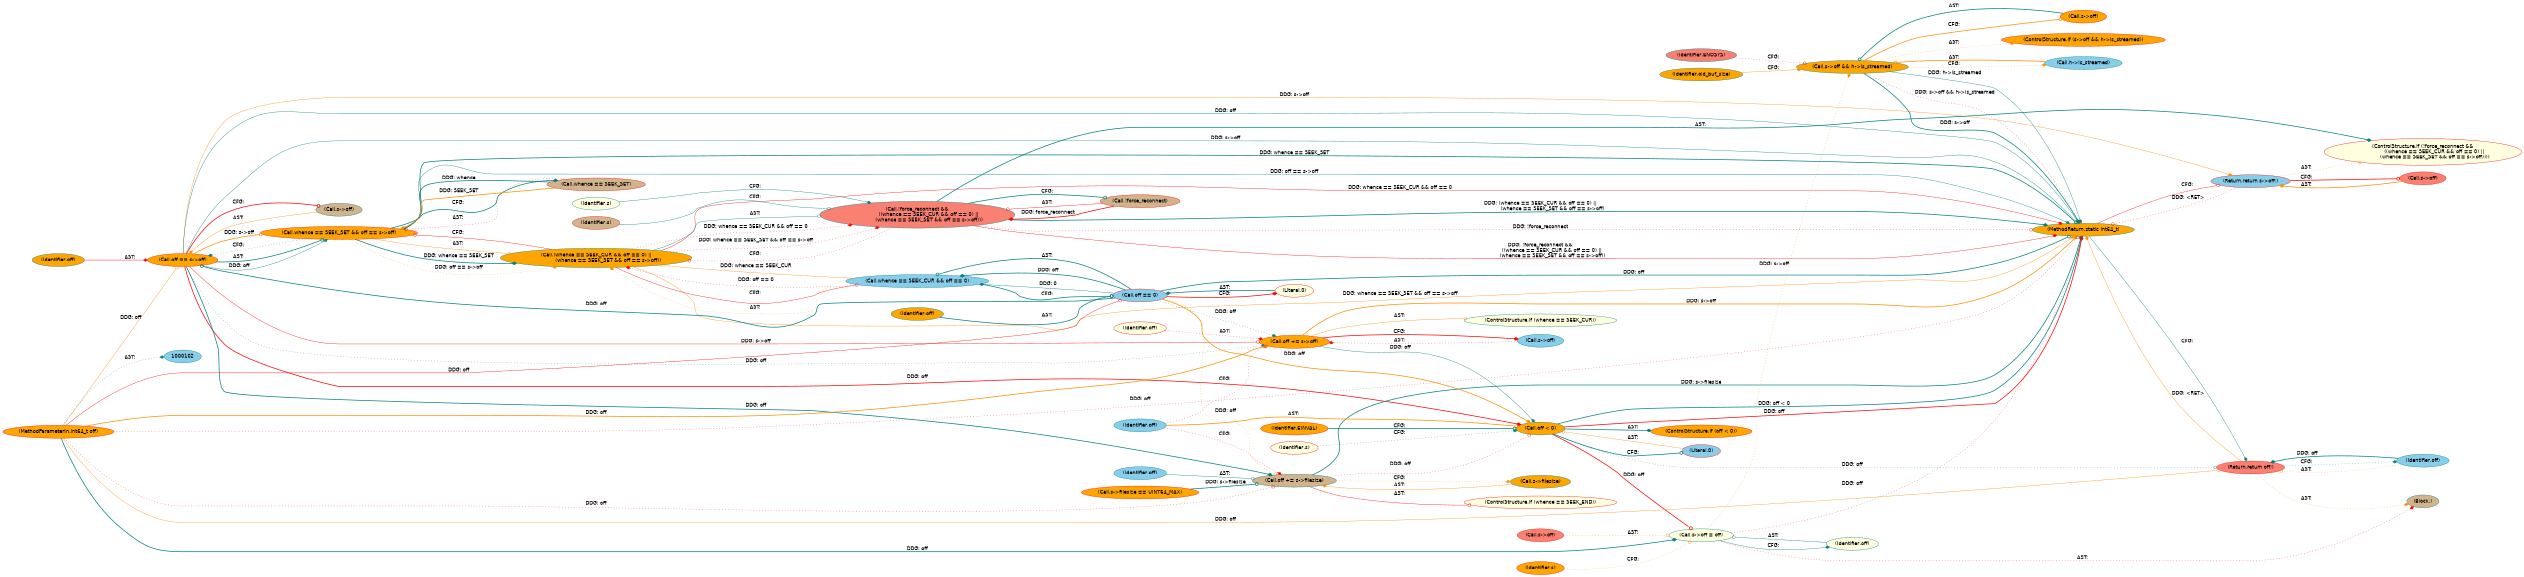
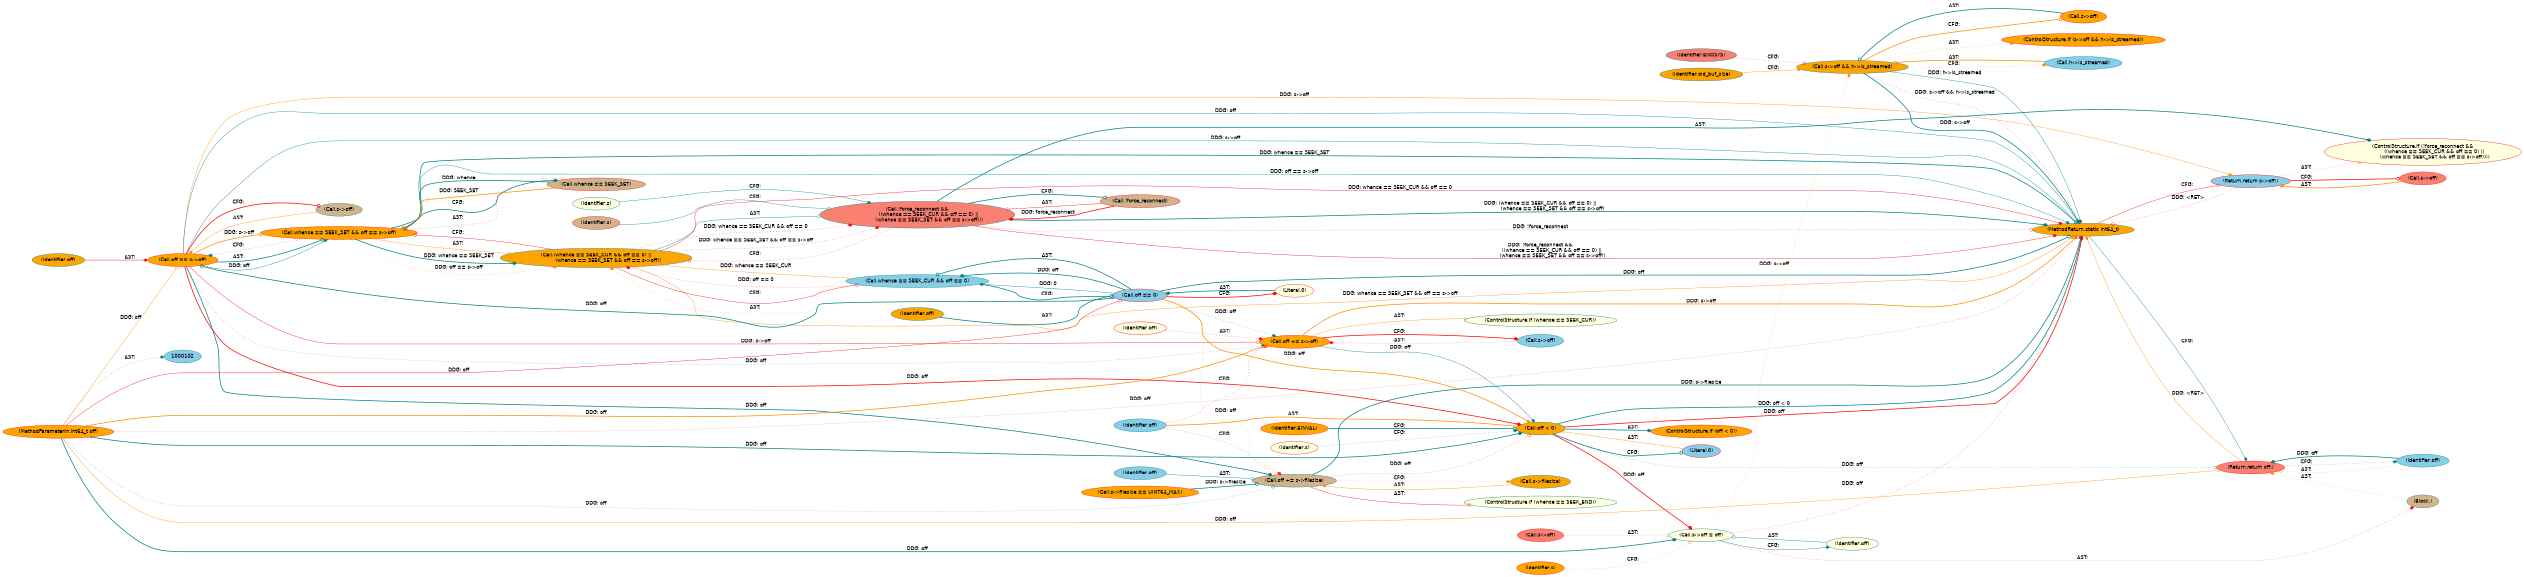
edge "(MethodParameterIn,int64_t off)" -> "(Call,off < 0)": added, label "DDG: off"
edge "(Call,off < 0)" -> "(Call,s->off = off)": arrowhead odot -> diamond
node "(ControlStructure,if (whence == SEEK_END))": color red -> teal
edge "(Return,return off;)" -> "(Block,)": reversed
edge "(MethodParameterIn,int64_t off)" -> "(Call,off += s->filesize)": color red -> teal
